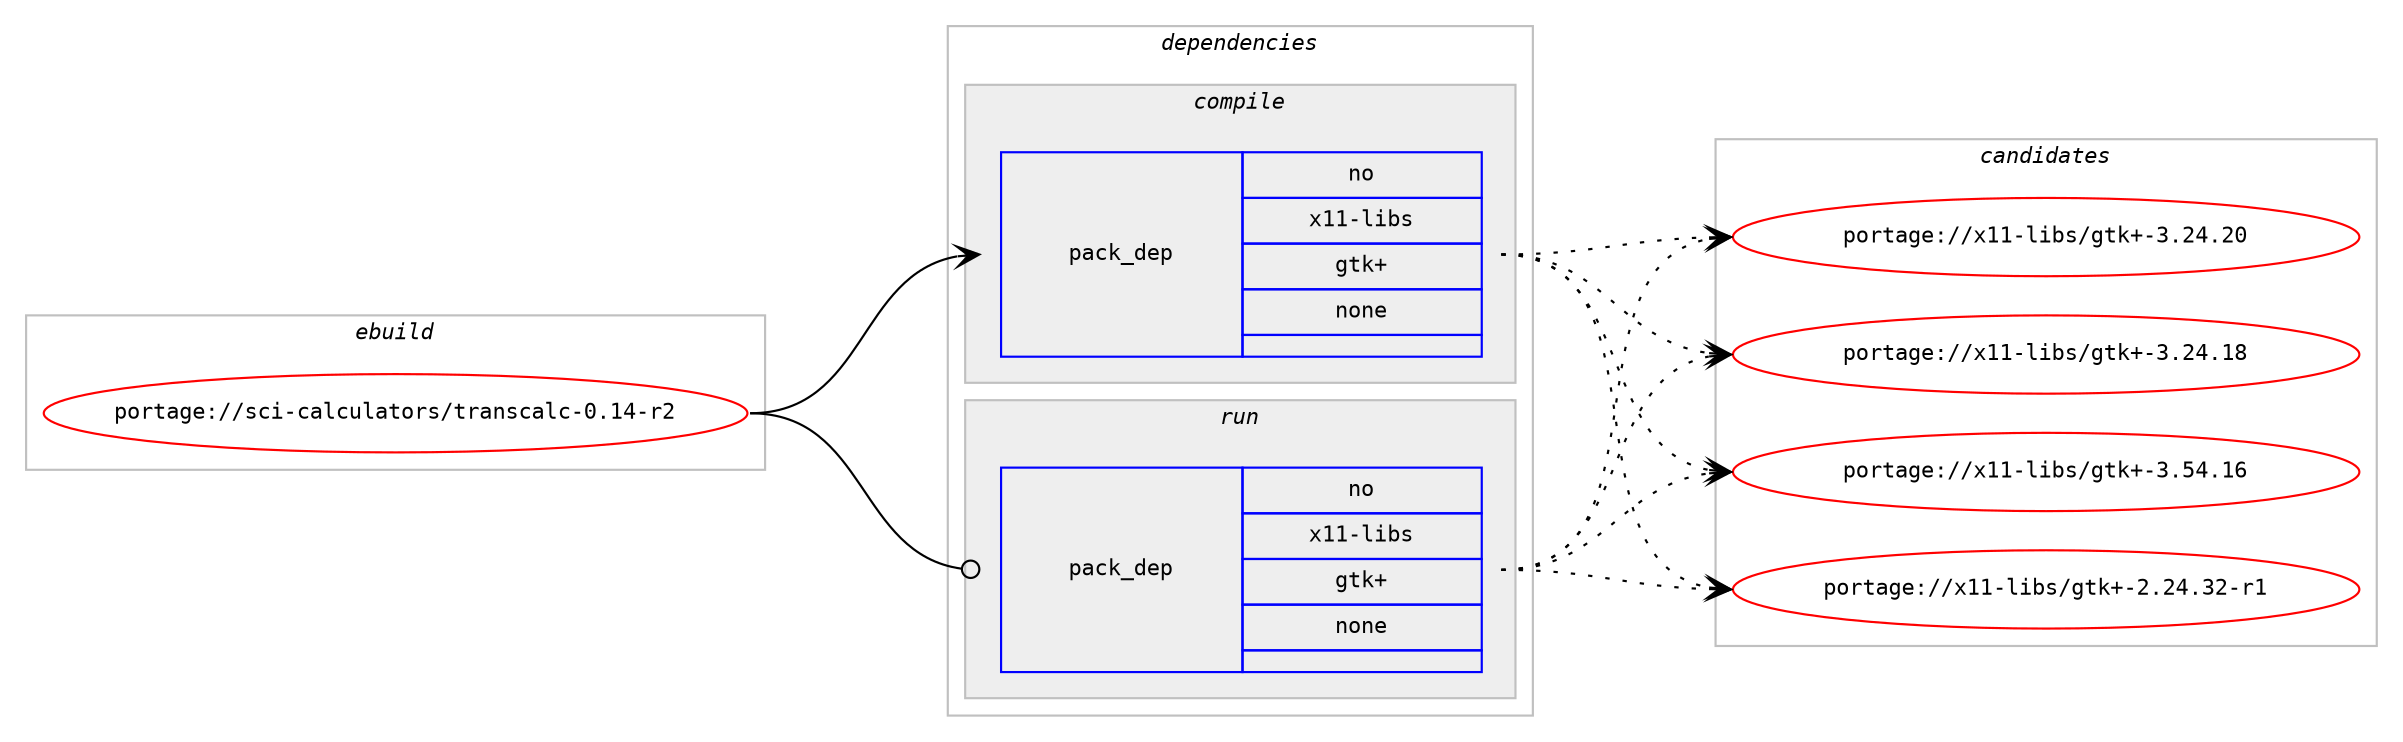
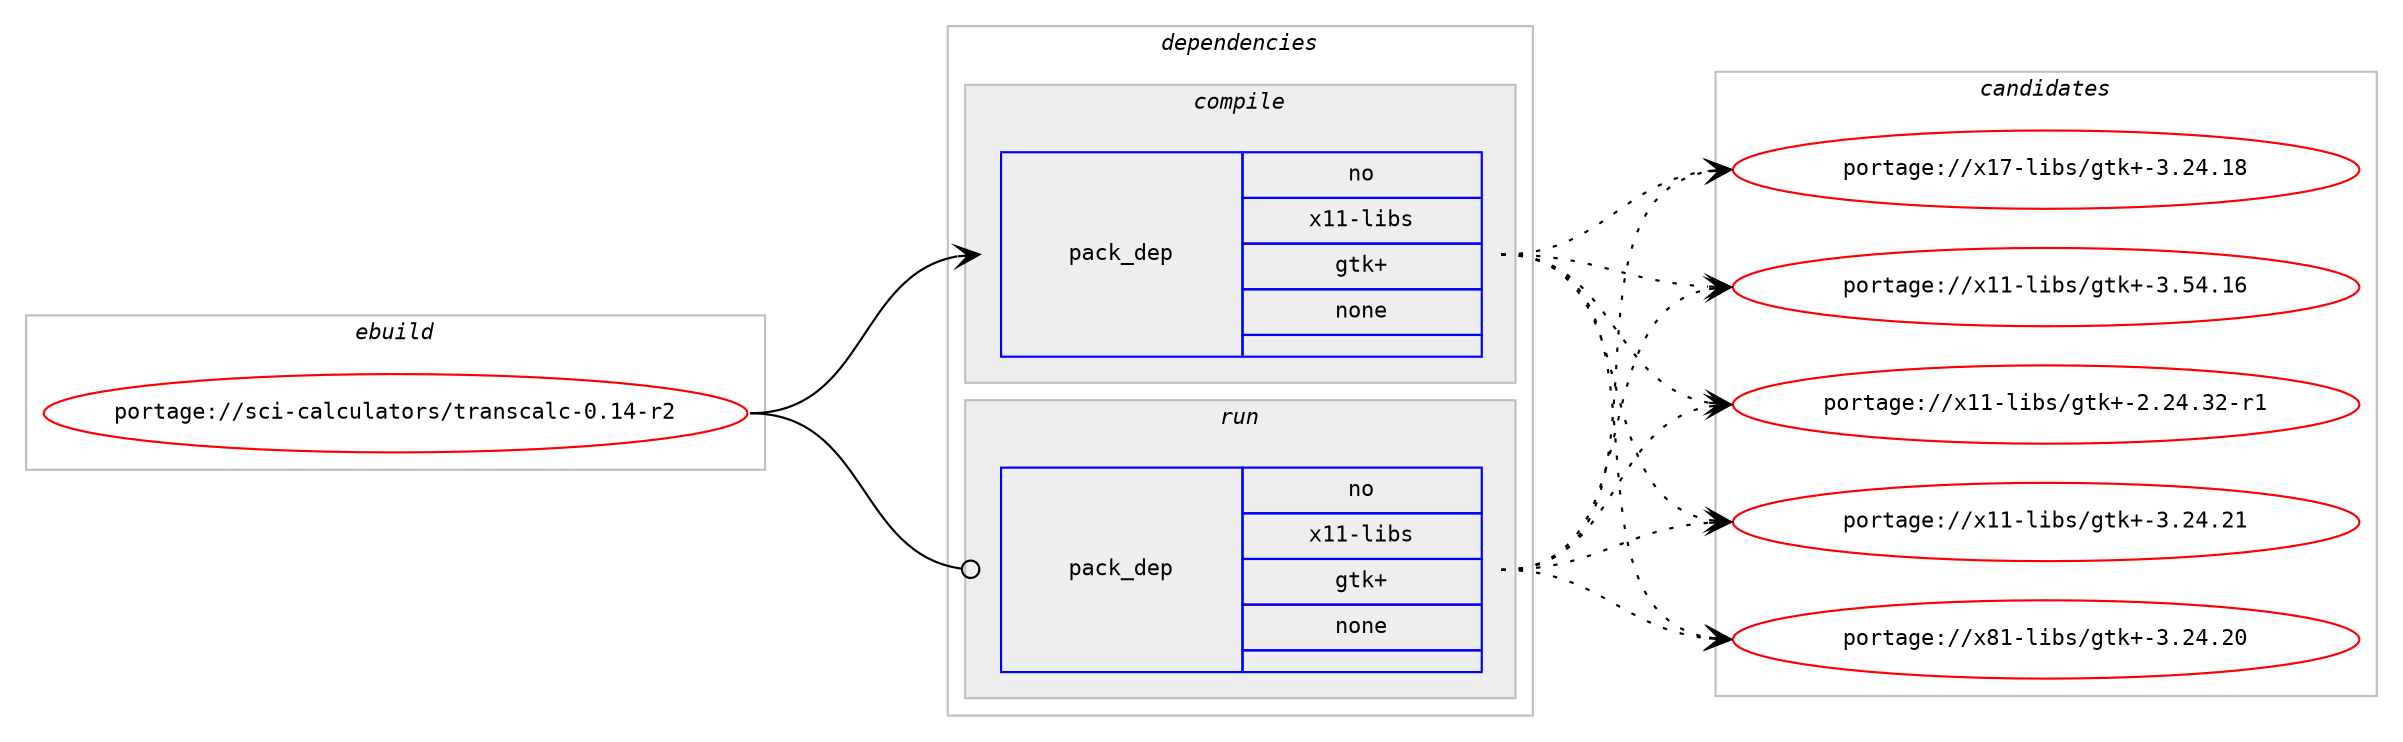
node "portage://x11-libs/gtk+-3.24.20": label "portage://x11-libs/gtk+-3.24.20" -> "portage://x81-libs/gtk+-3.24.20"
node "portage://x11-libs/gtk+-3.24.18": label "portage://x11-libs/gtk+-3.24.18" -> "portage://x17-libs/gtk+-3.24.18"
node "portage://x11-libs/gtk+-3.24.21": added
